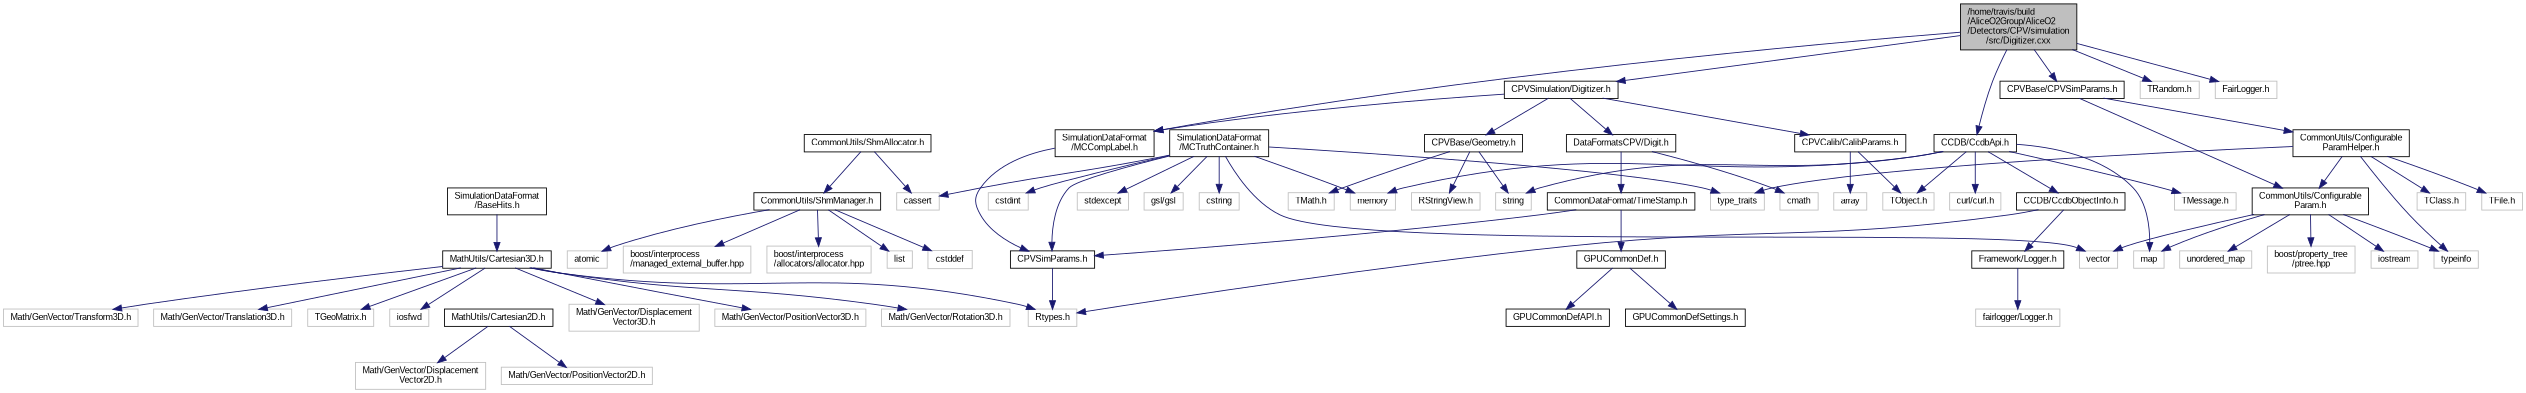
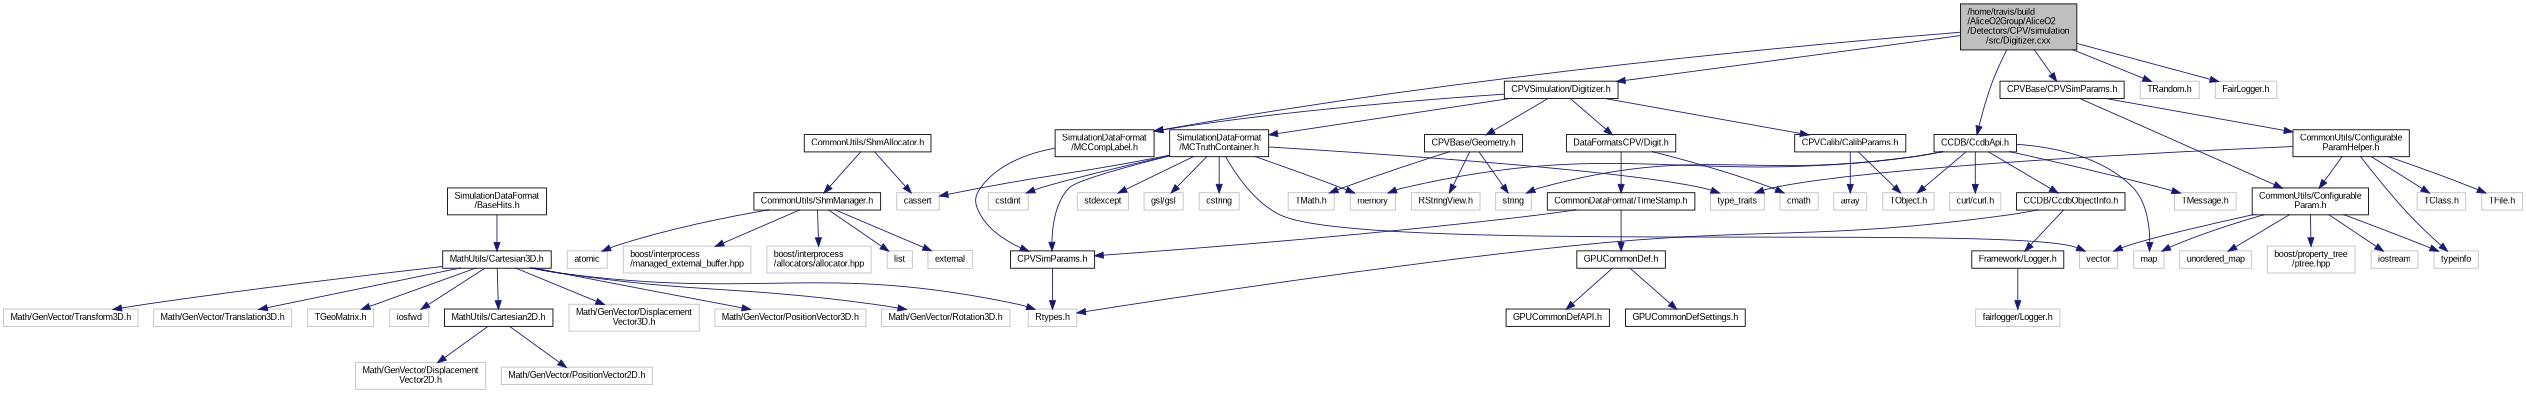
edge "CPVSimulation/Digitizer.h" -> "SimulationDataFormat /MCTruthContainer.h": added
node "cstddef": label "cstddef" -> "external"
edge "MathUtils/Cartesian3D.h" -> "MathUtils/Cartesian2D.h": added
